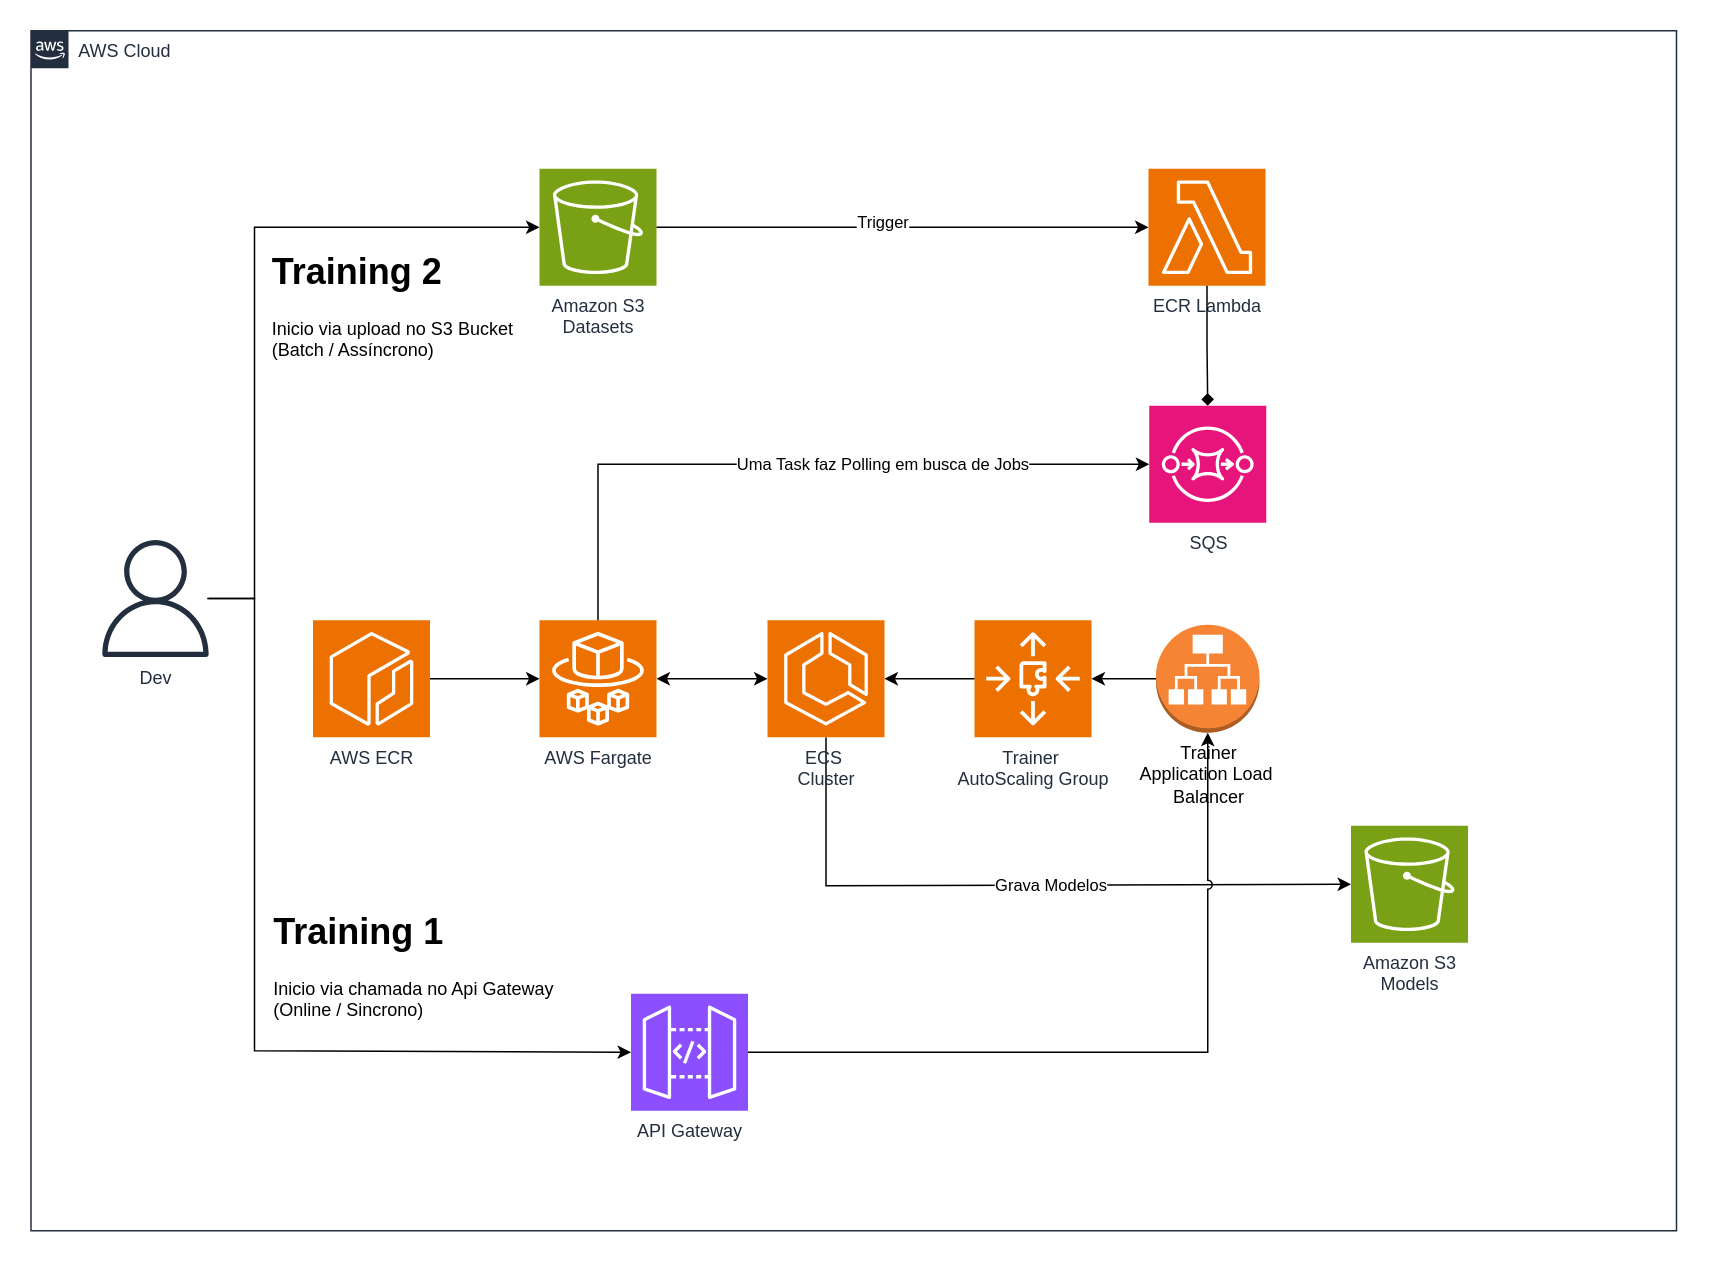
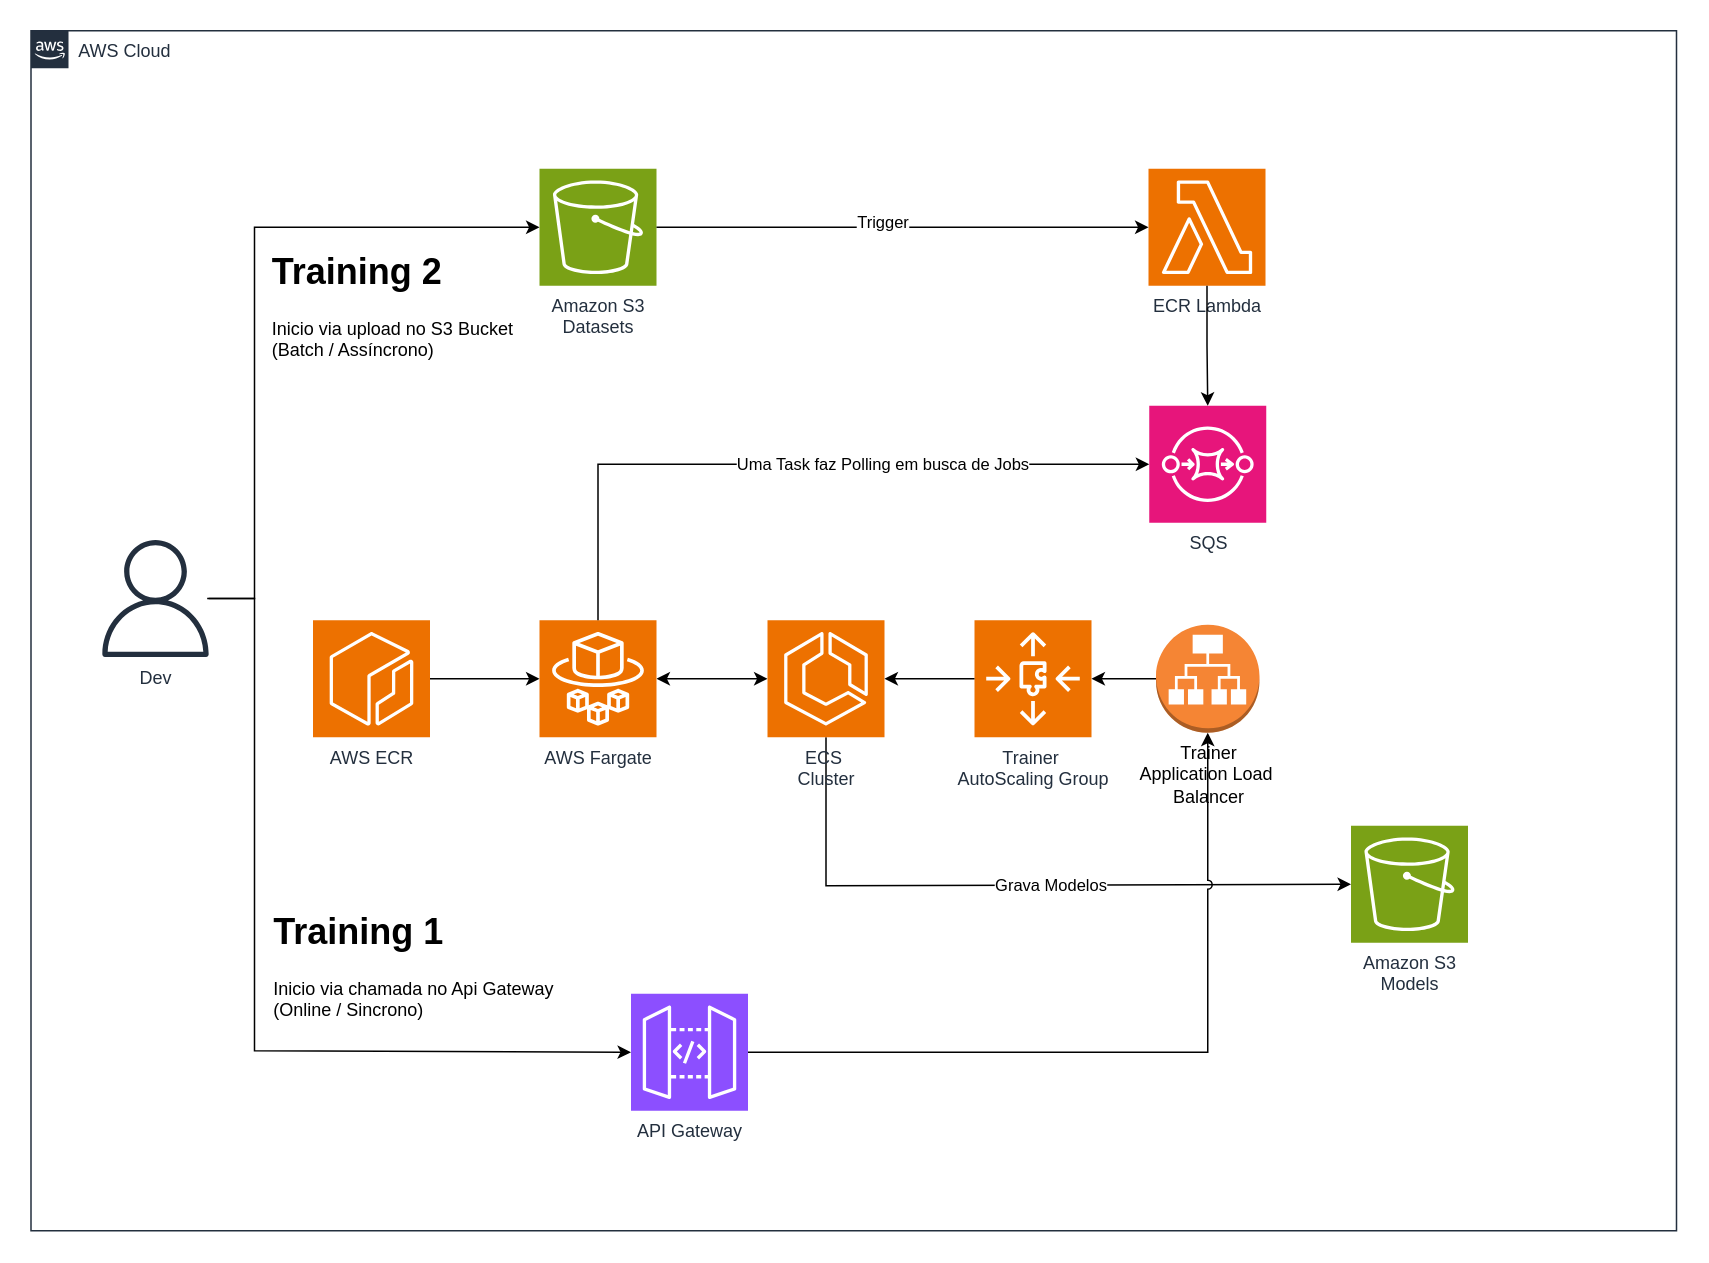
edge "ECR Lambda" -> "SQS": arrowhead diamond -> classic
